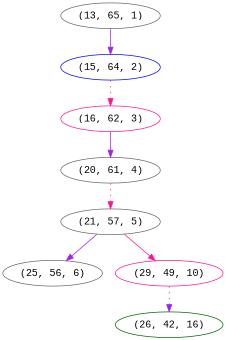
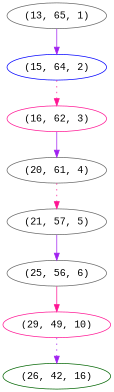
edge "(21, 57, 5)" -> "(29, 49, 10)": now "(25, 56, 6)" -> "(29, 49, 10)"
